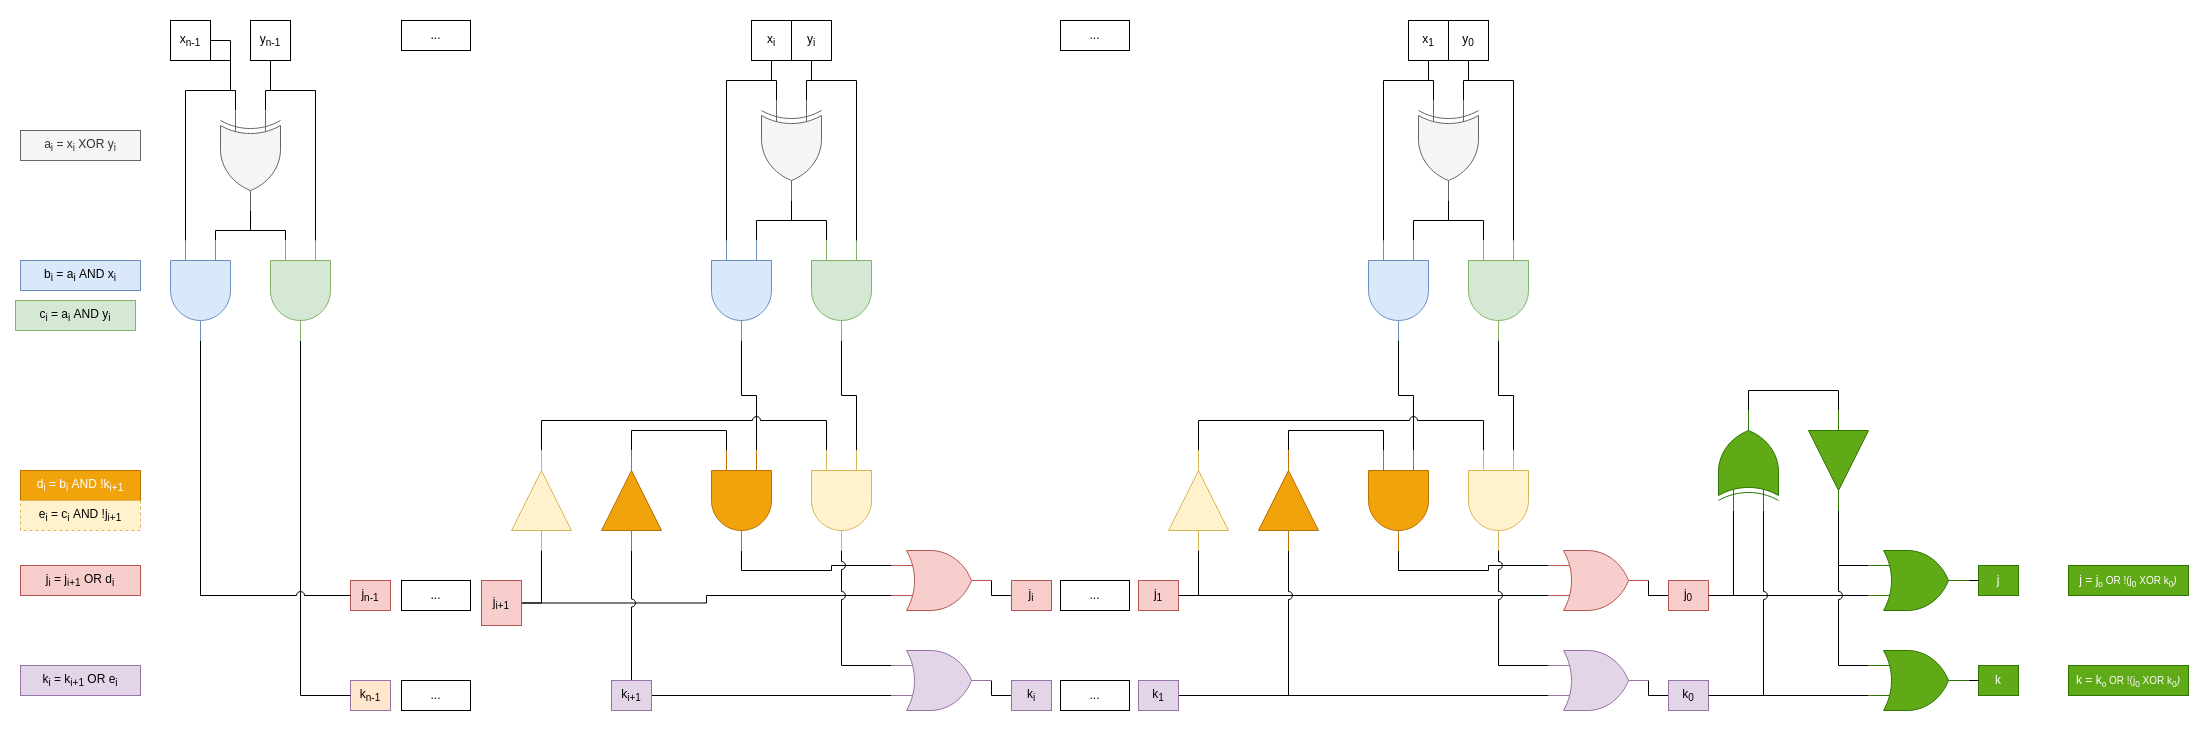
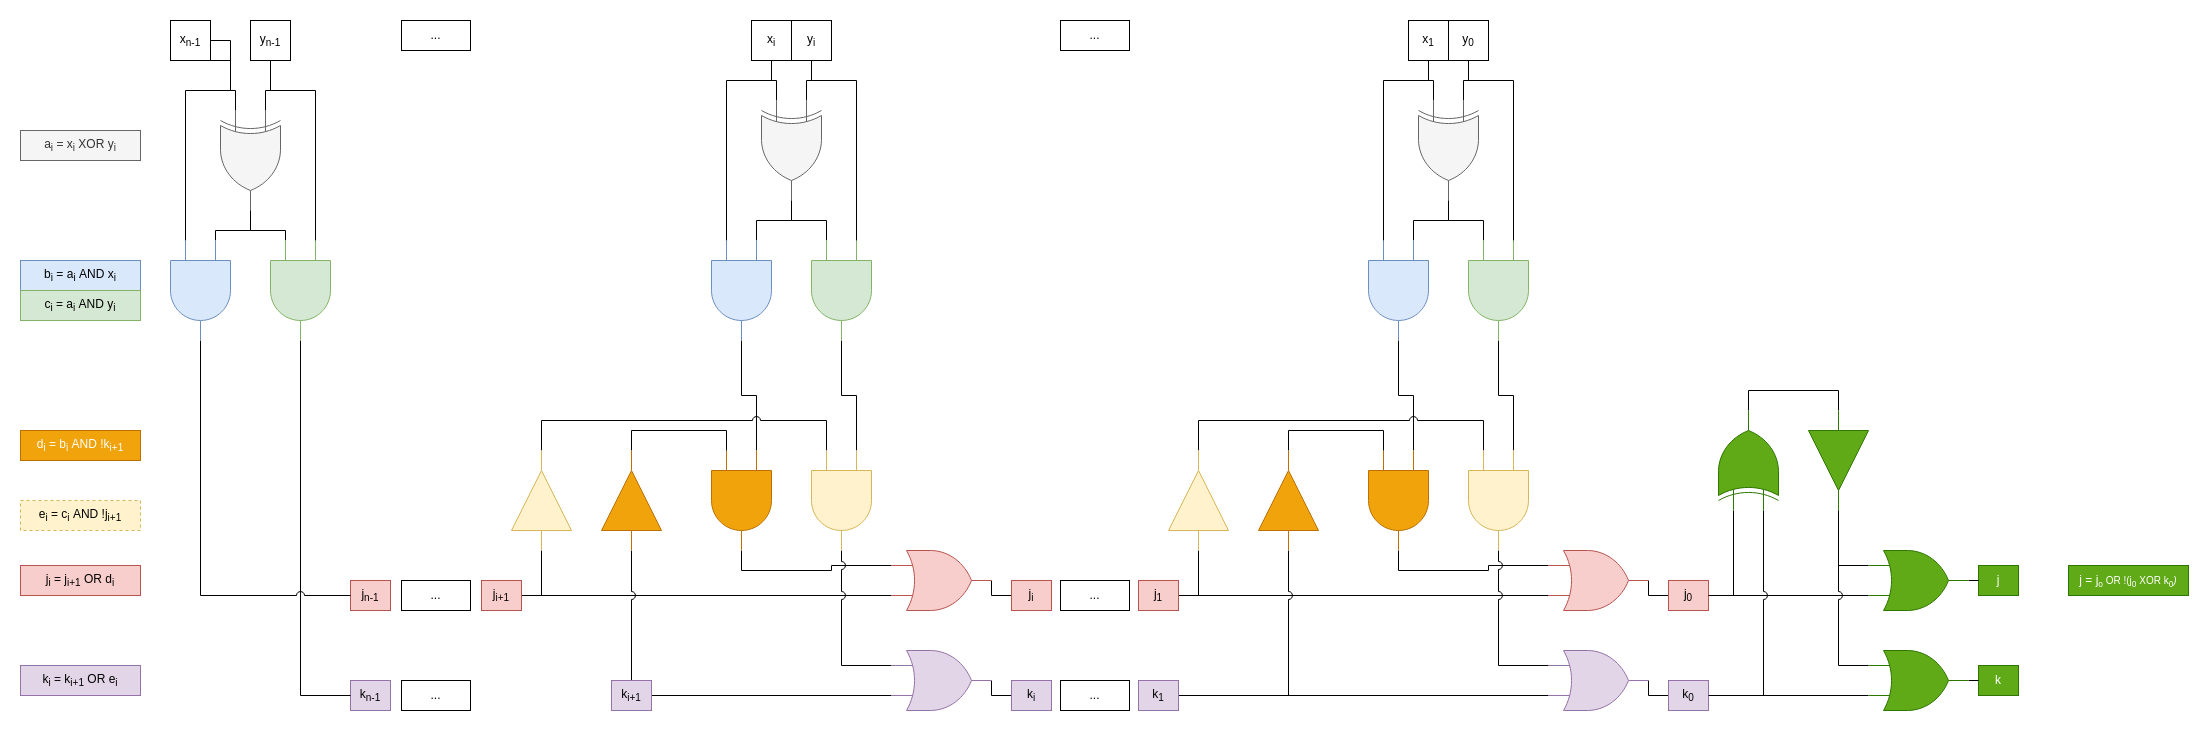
node "ci = ai AND yi": moved (76, 316) -> (81, 306)
node "di = bi AND !ki+1": moved (81, 486) -> (81, 446)
node "ji+1": size 40x45 -> 40x30
node "k = ko OR !(j0 XOR k0)": removed
node "kn-1": fillcolor #ffe6cc -> #e1d5e7
